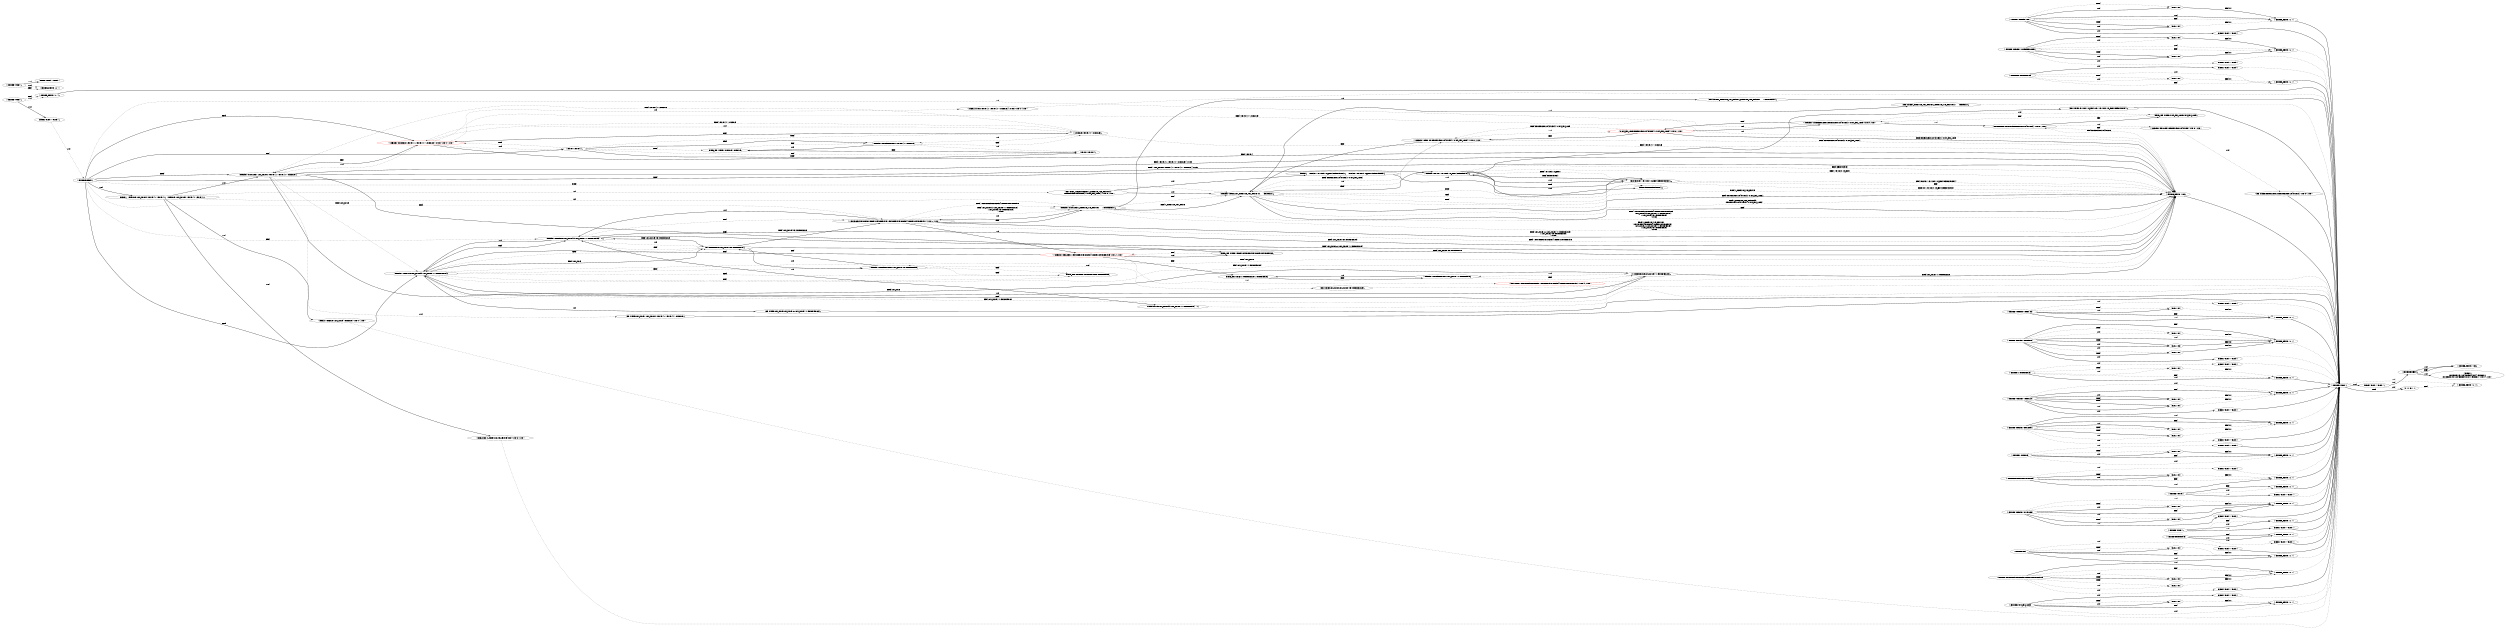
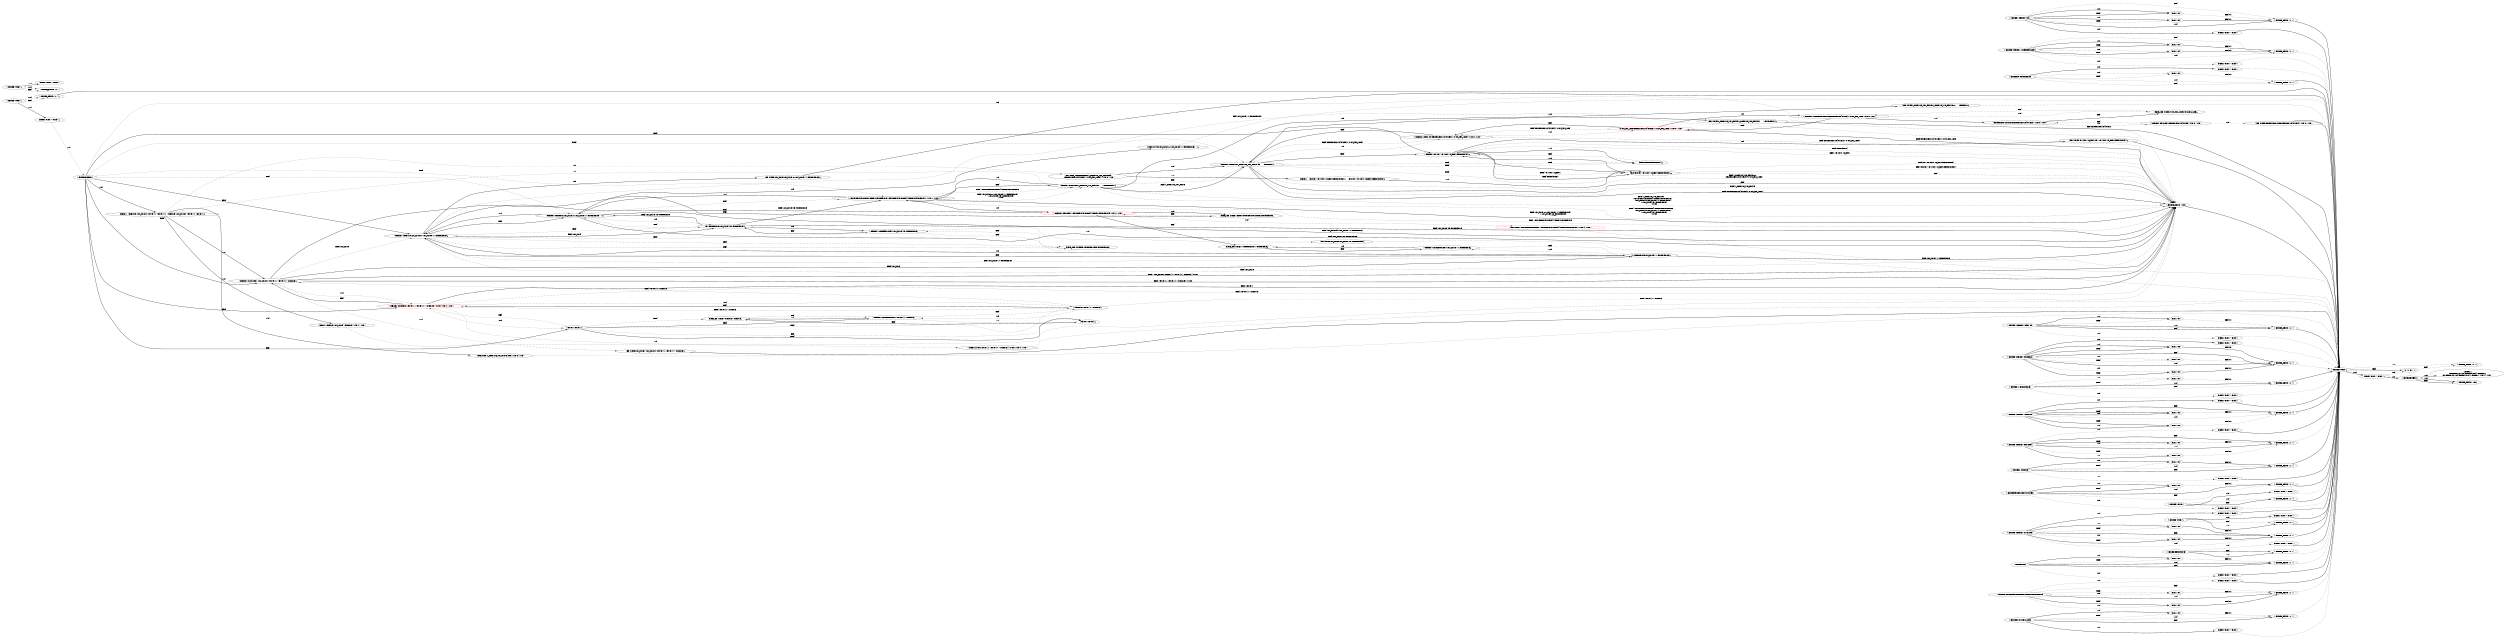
edge "(GetRoutingID,GetRoutingID())" -> "(<operator>.new,new ViewHostMsg_Focus(GetRoutingID()))": added, label "CFG:"
